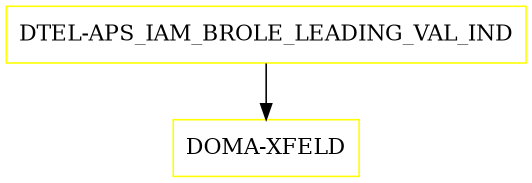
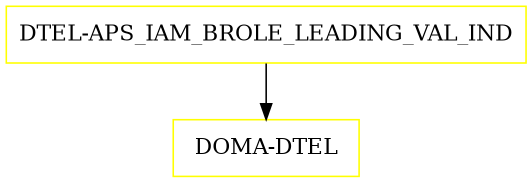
node "DOMA-XFELD": label "DOMA-XFELD" -> "DOMA-DTEL"
